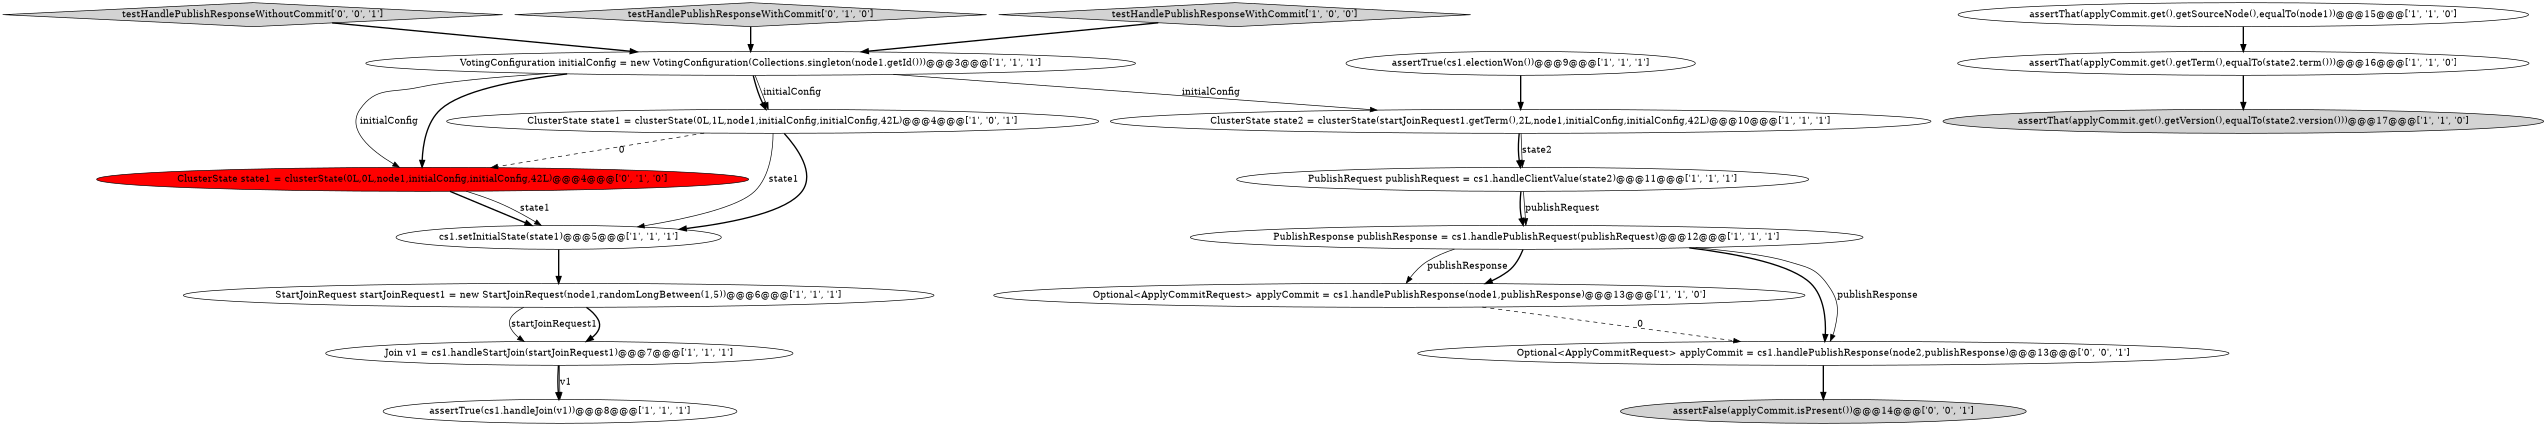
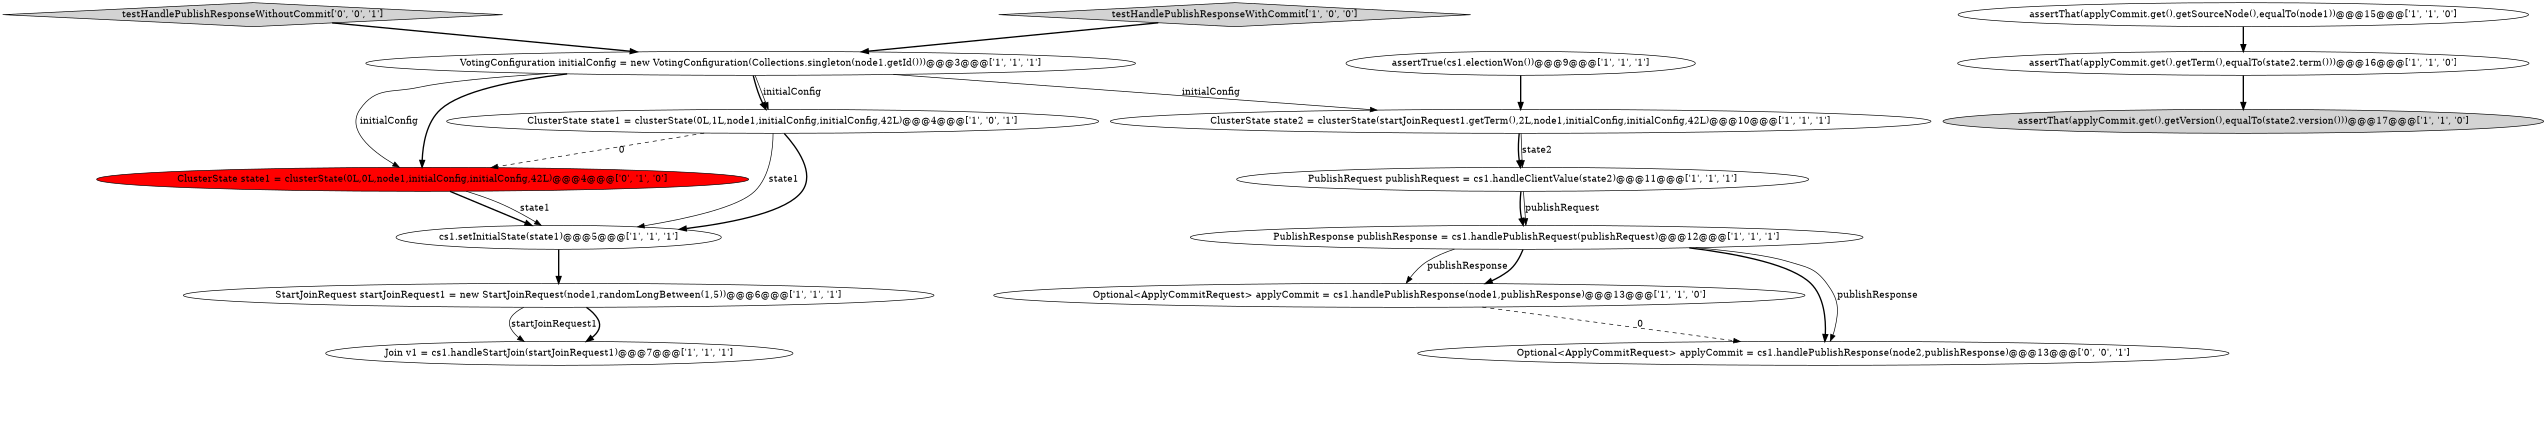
node "testHandlePublishResponseWithCommit['0', '1', '0']": removed
node "assertTrue(cs1.handleJoin(v1))@@@8@@@['1', '1', '1']": removed
node "assertFalse(applyCommit.isPresent())@@@14@@@['0', '0', '1']": removed
